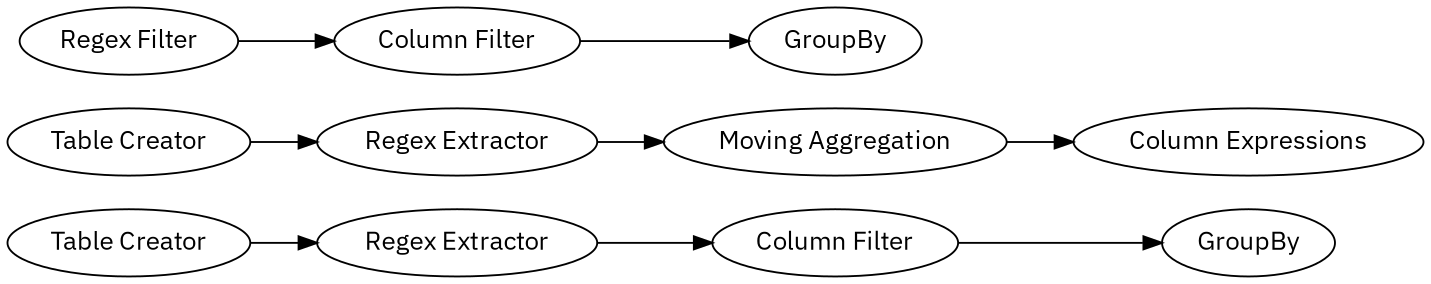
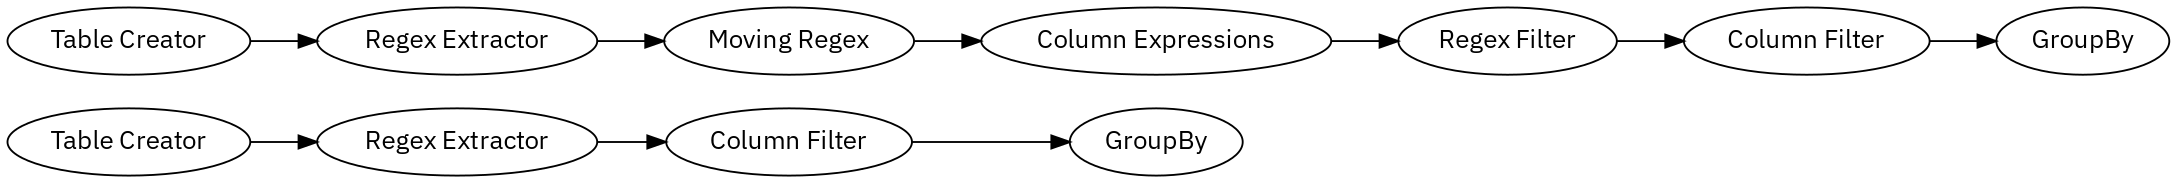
edge "Column Expressions" -> "Regex Filter": added
node "Moving Aggregation": label "Moving Aggregation" -> "Moving Regex"
